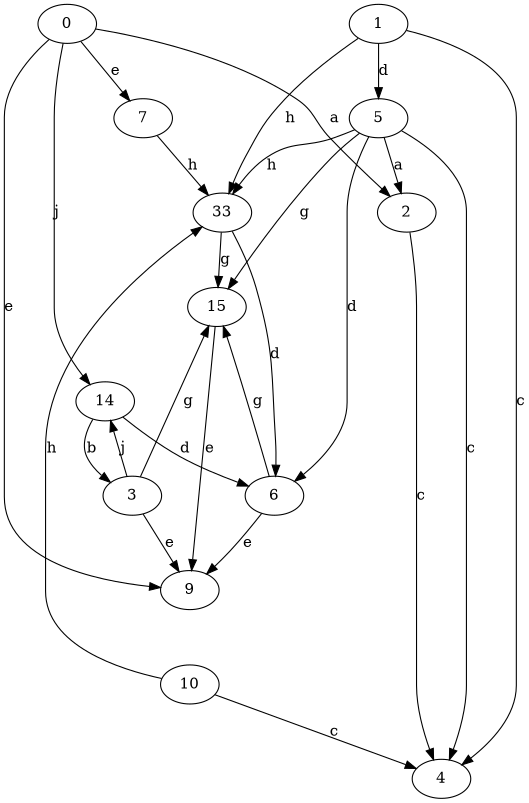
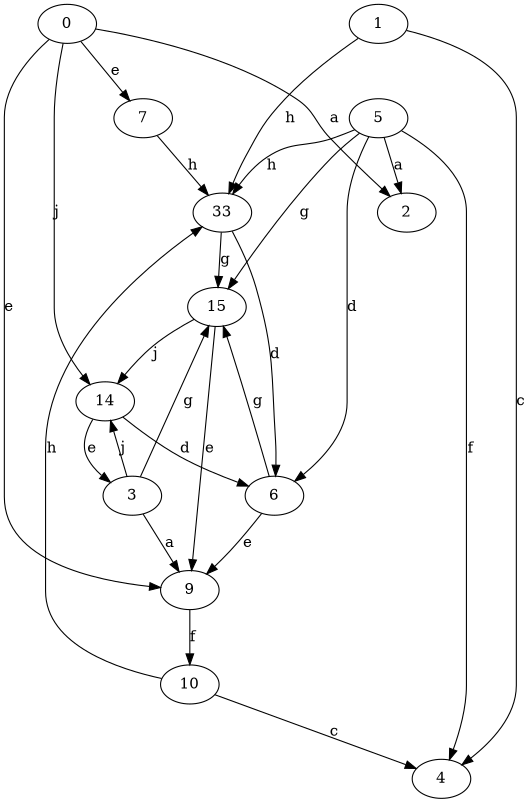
edge "1" -> "5": removed, label "d"
edge "15" -> "14": added, label "j"
edge "14" -> "3": label "b" -> "e"
edge "5" -> "4": label "c" -> "f"
edge "2" -> "4": removed, label "c"
edge "3" -> "9": label "e" -> "a"
edge "9" -> "10": added, label "f"
